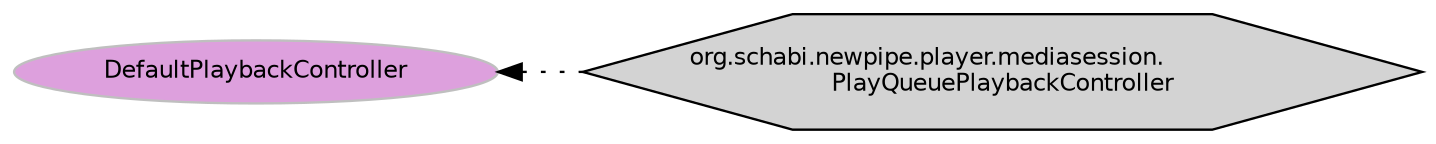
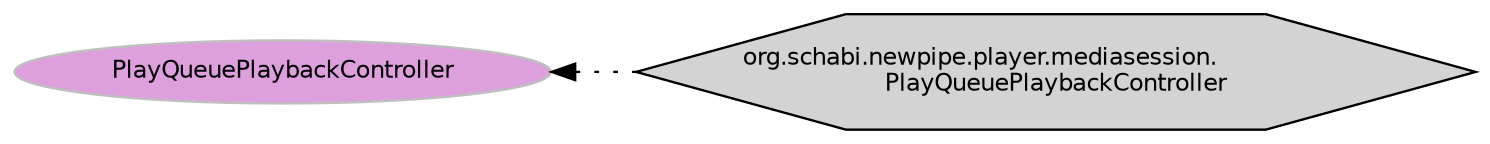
node "DefaultPlaybackController": label "DefaultPlaybackController" -> "PlayQueuePlaybackController"
